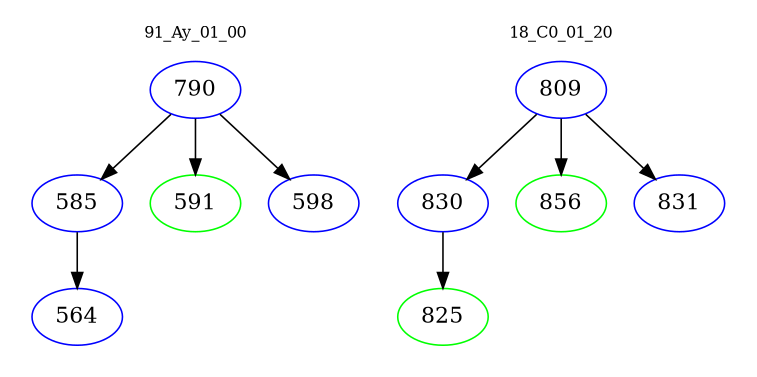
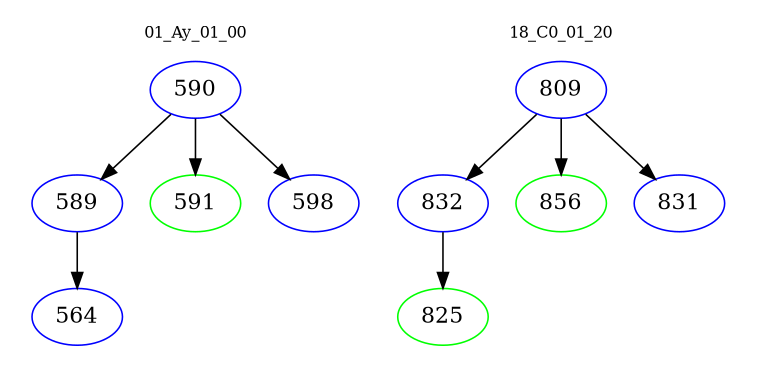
cluster "91_Ay_01_00": label "91_Ay_01_00" -> "01_Ay_01_00"
node "790": label "790" -> "590"
node "585": label "585" -> "589"
node "830": label "830" -> "832"
